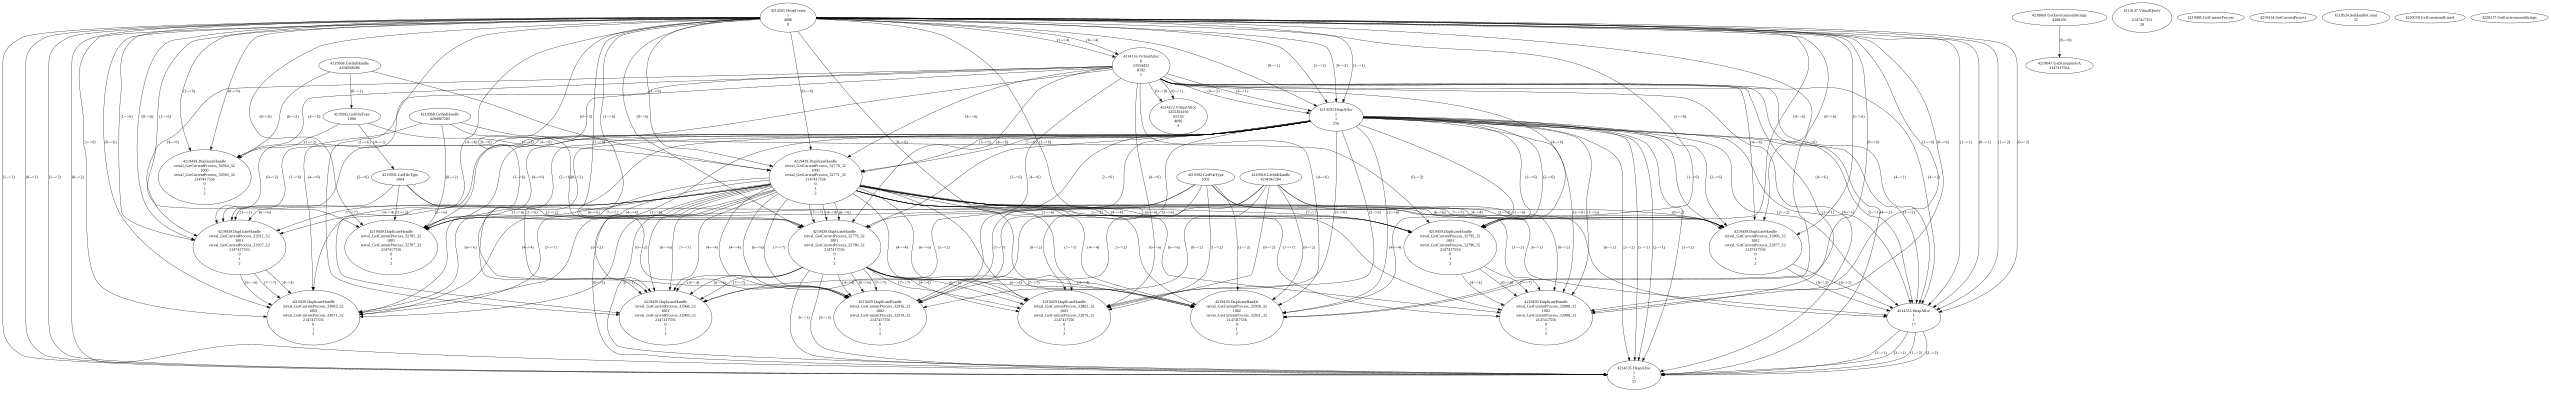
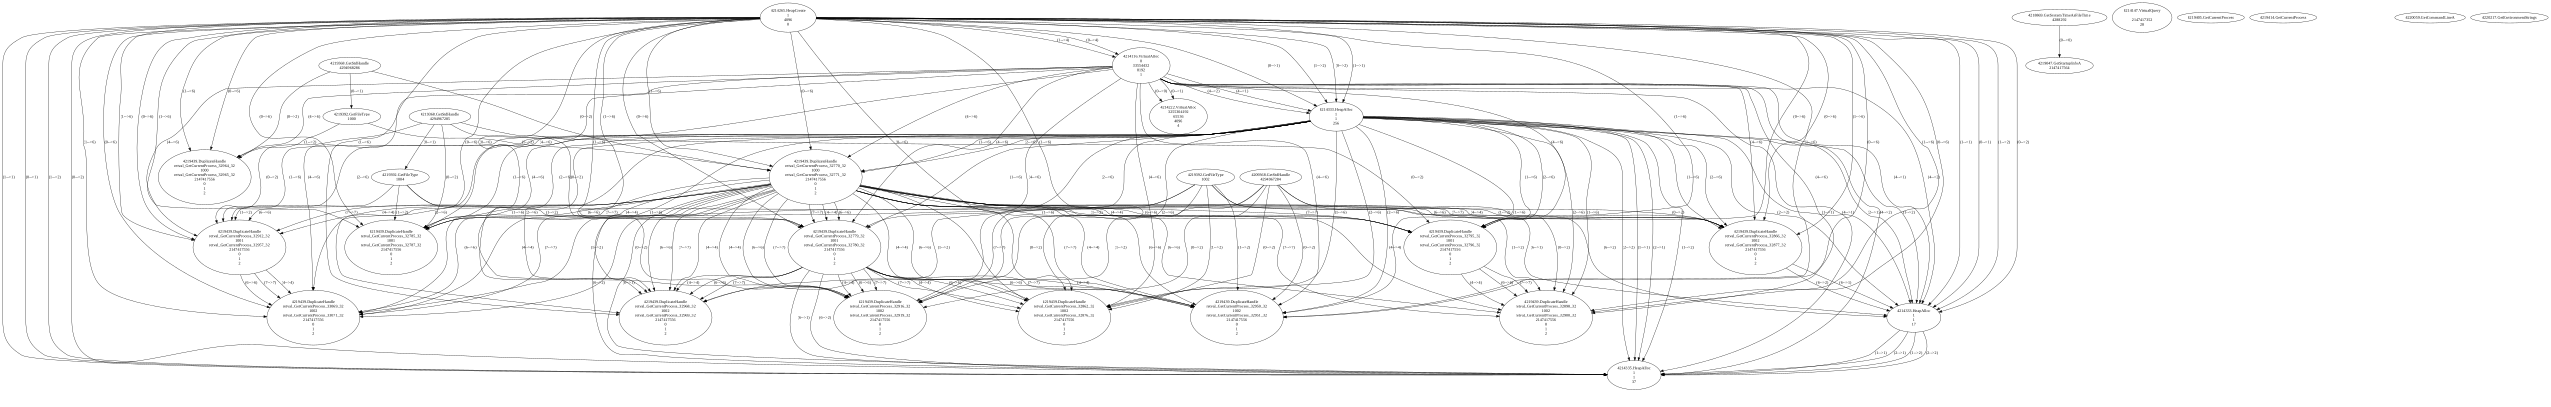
node "4218869.GetEnvironmentStrings 4288292": label "4218869.GetEnvironmentStrings 4288292" -> "4218869.GetSystemTimeAsFileTime 4288292"
node "4219524.SetHandleCount 32": removed
edge "4219392.GetFileType 1000" -> "4219392.GetFileType 1004": now "4219368.GetStdHandle 4294967285" -> "4219392.GetFileType 1004"
node "4219368.GetStdHandle 4294967284": label "4219368.GetStdHandle 4294967284" -> "4209368.GetStdHandle 4294967284"
